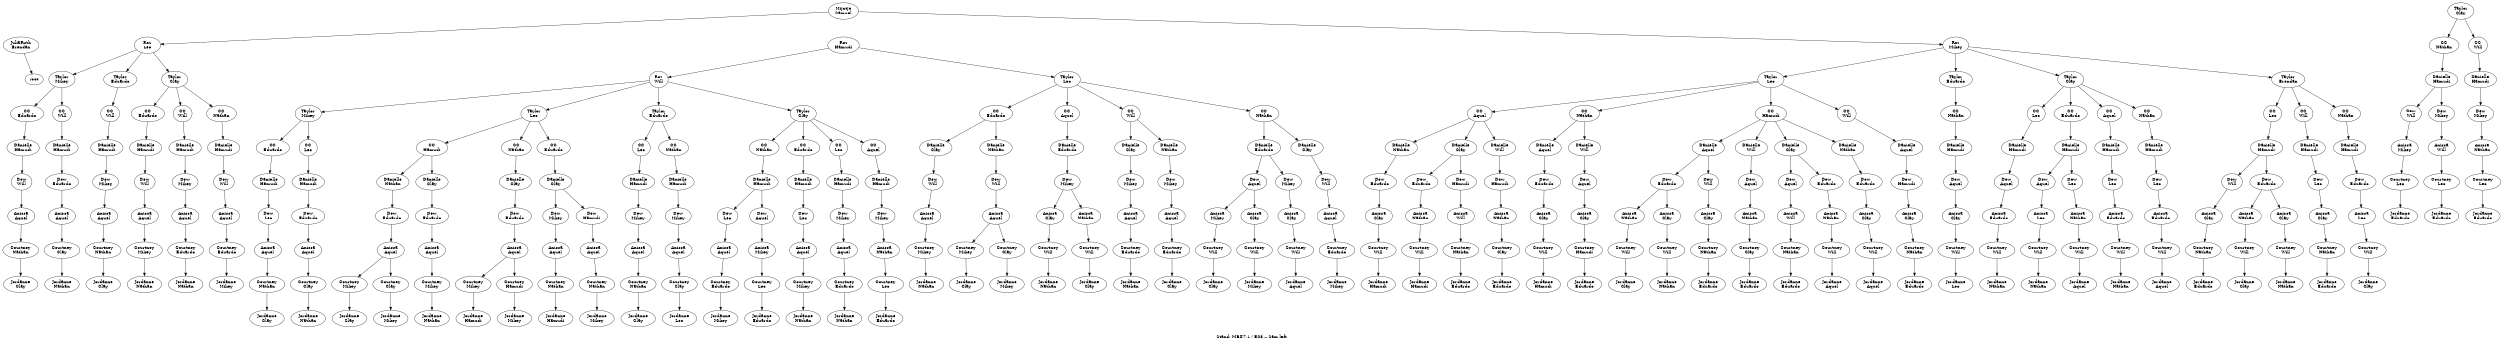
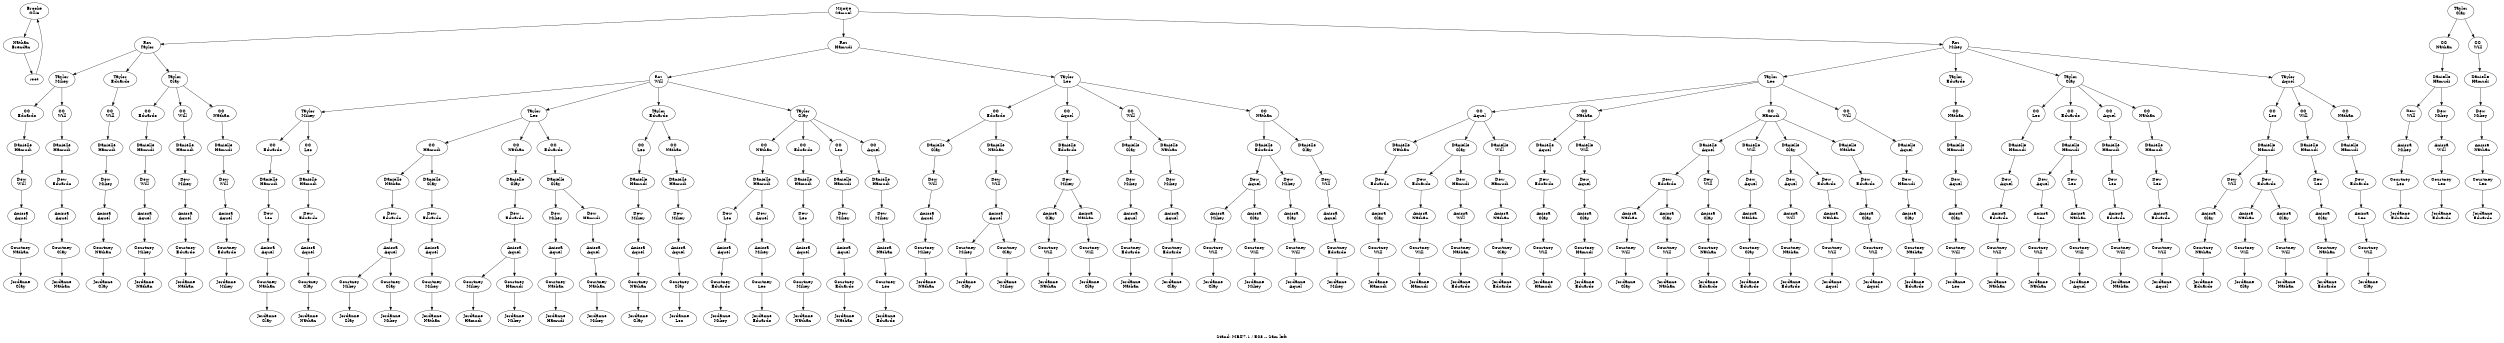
node "Brooke Ollie": added
edge "Mijntje Samuel" -> "Roz Hamudi": added
node "JuliaRuth Brendan": label "JuliaRuth Brendan" -> "Nathan Brendan"
node "Roz Leo": label "Roz Leo" -> "Roz Taylor"
node "Taylor Brendan": label "Taylor Brendan" -> "Taylor Aquel"
